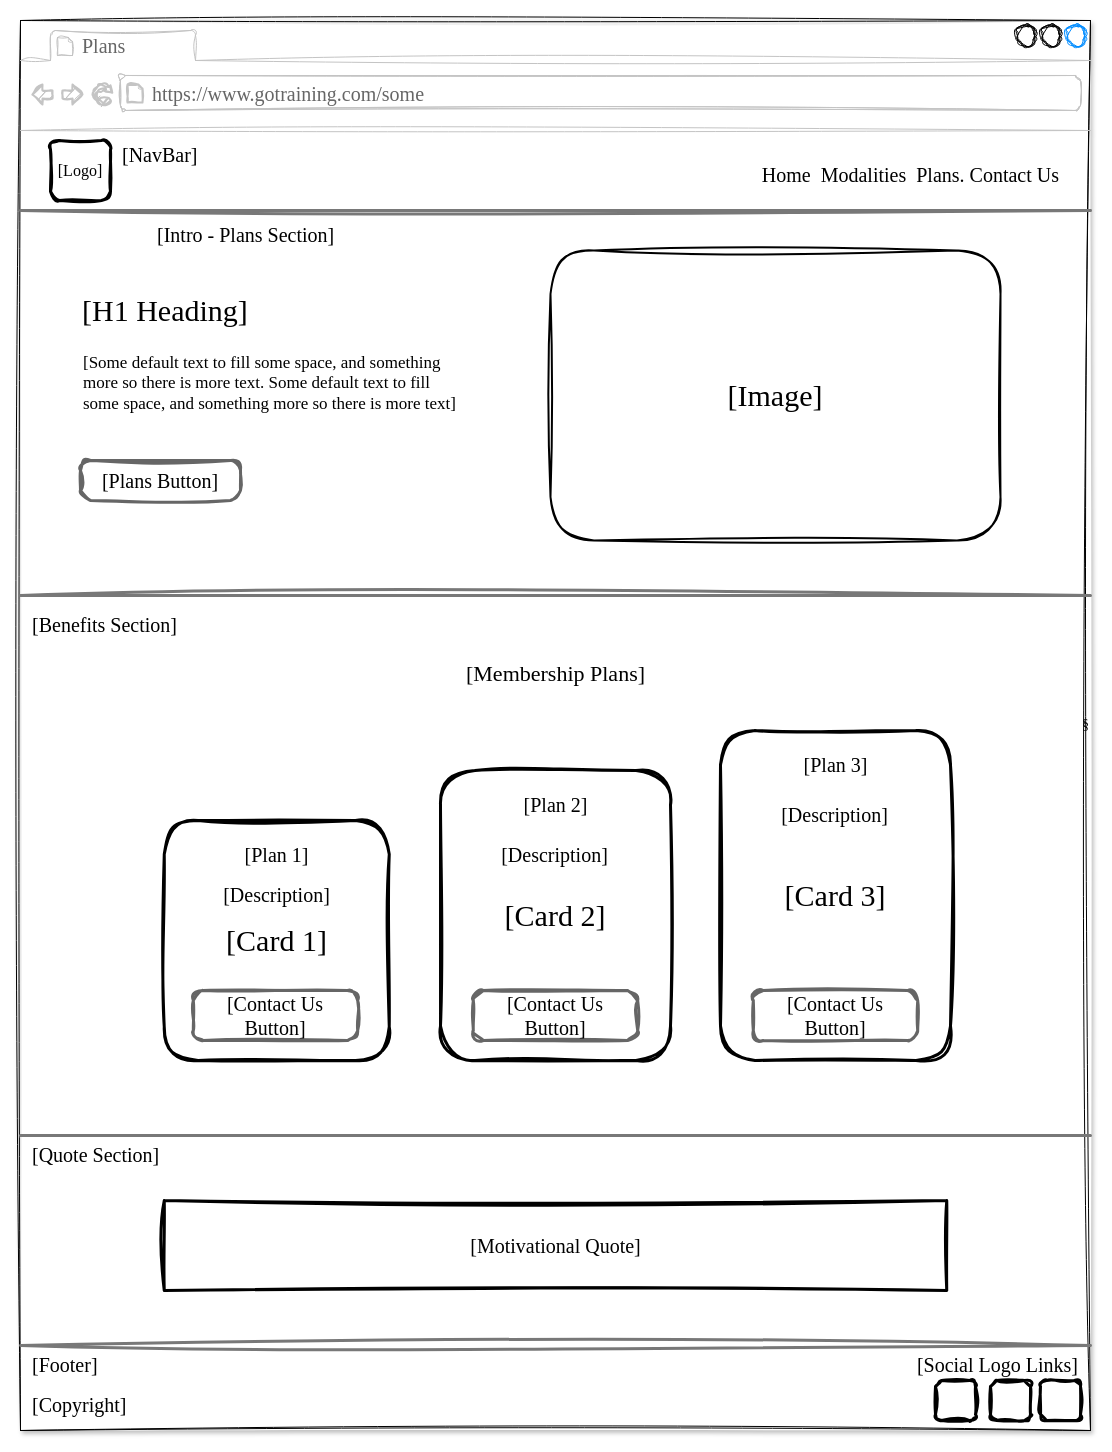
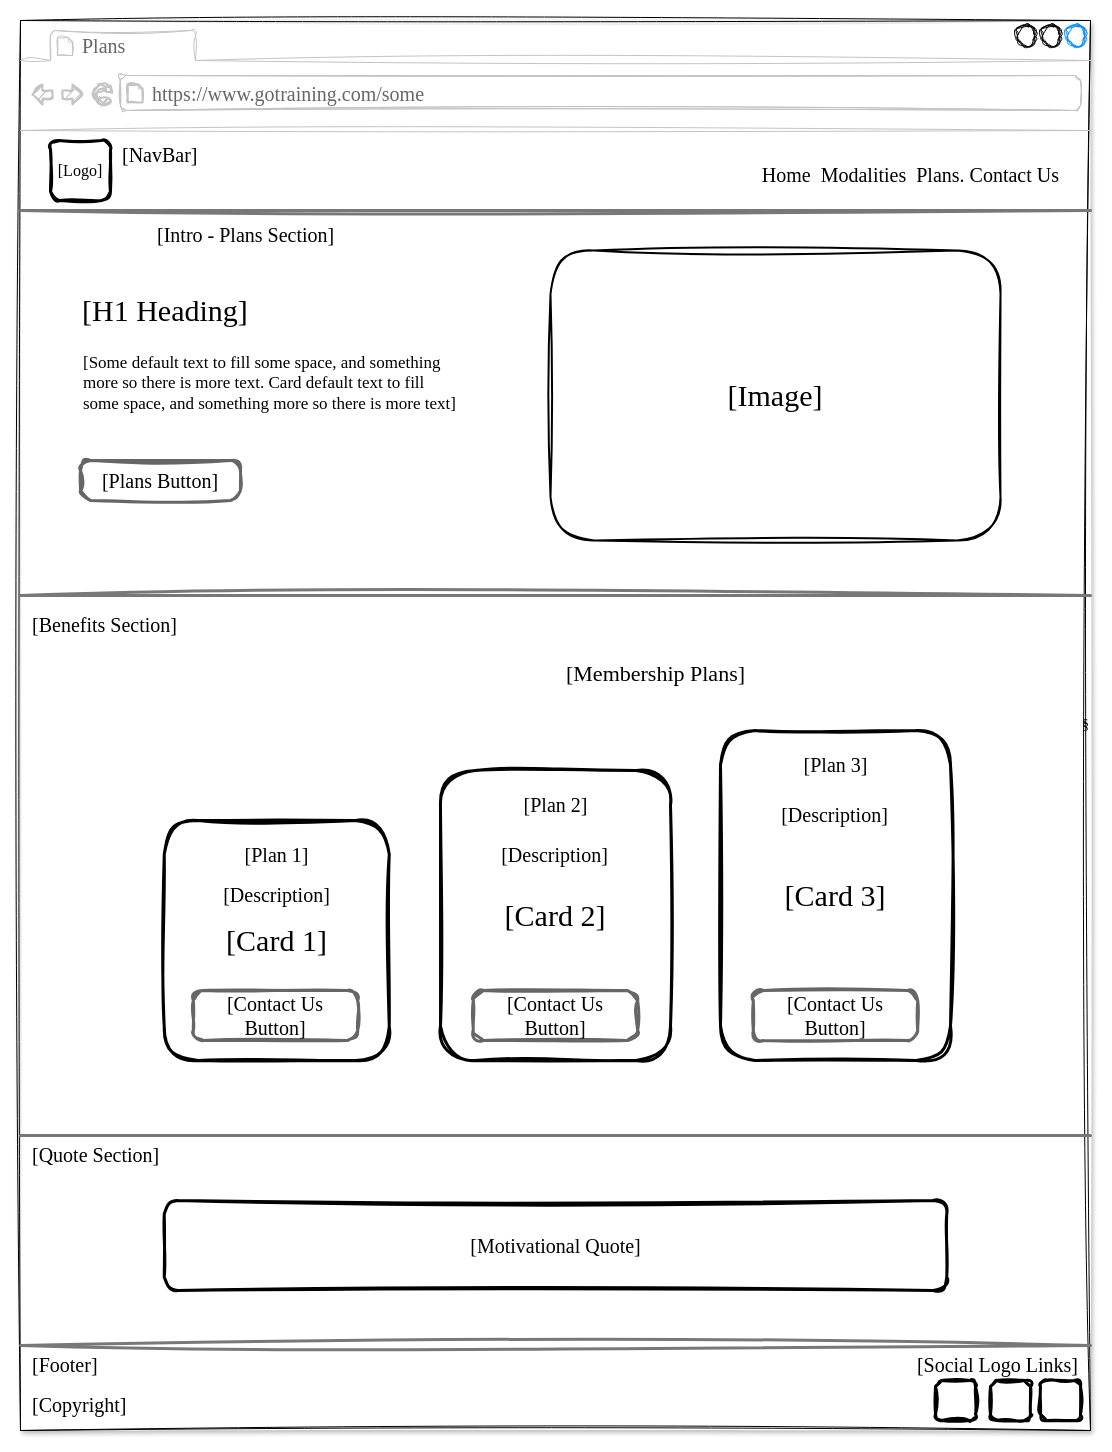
node "[Some default text to fill some space, and something more so there is more text. Some default text to fill some space, and something more so there is more text]": label "[Some default text to fill some space, and something more so there is more text. Some default text to fill some space, and something more so there is more text]" -> "[Some default text to fill some space, and something more so there is more text. Card default text to fill some space, and something more so there is more text]"
node "[Membership Plans]": moved (556, 676) -> (656, 676)
node "[Motivational Quote]": shape rectangle -> rounded rectangle
